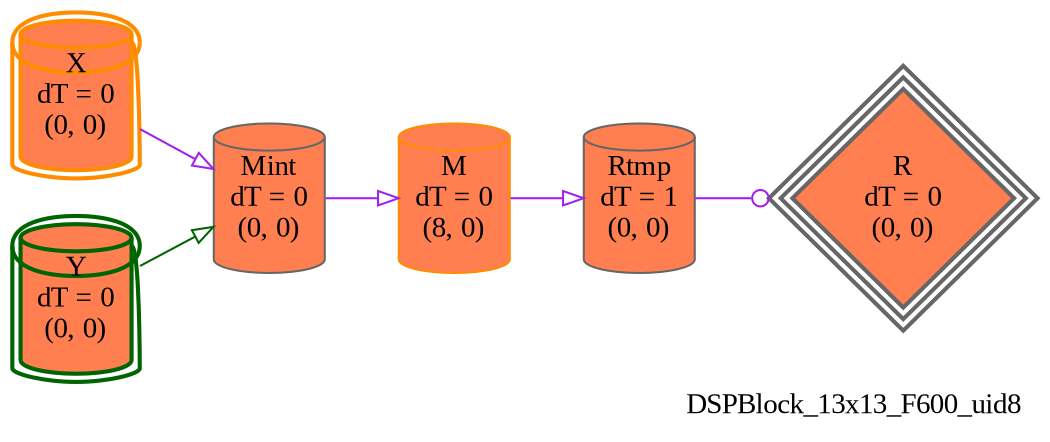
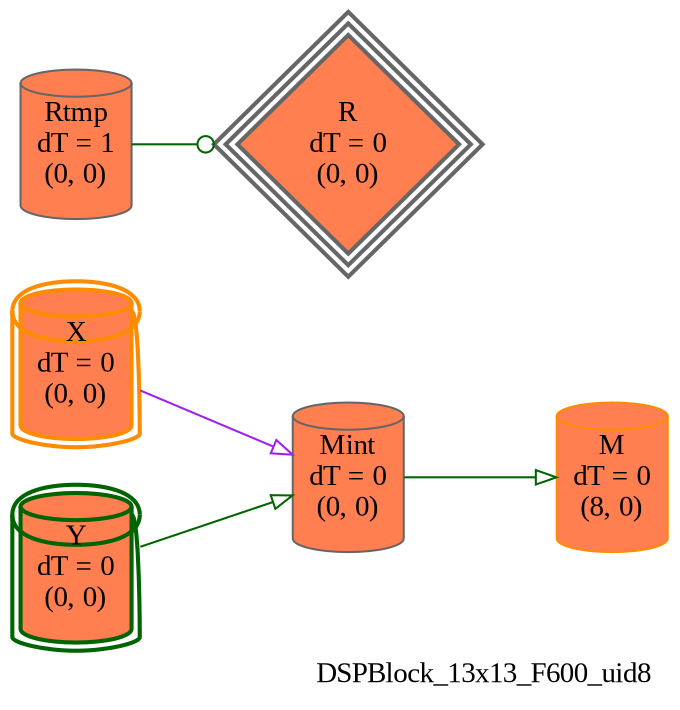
edge "Mint dT = 0 (0, 0)" -> "M dT = 0 (8, 0)": color purple -> darkgreen
edge "M dT = 0 (8, 0)" -> "Rtmp dT = 1 (0, 0)": removed
edge "Rtmp dT = 1 (0, 0)" -> "R dT = 0 (0, 0)": color purple -> darkgreen
